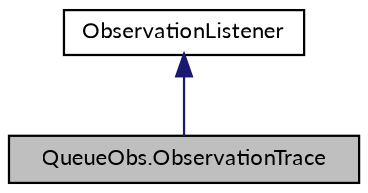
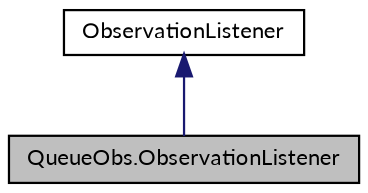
node "QueueObs.ObservationTrace": label "QueueObs.ObservationTrace" -> "QueueObs.ObservationListener"
